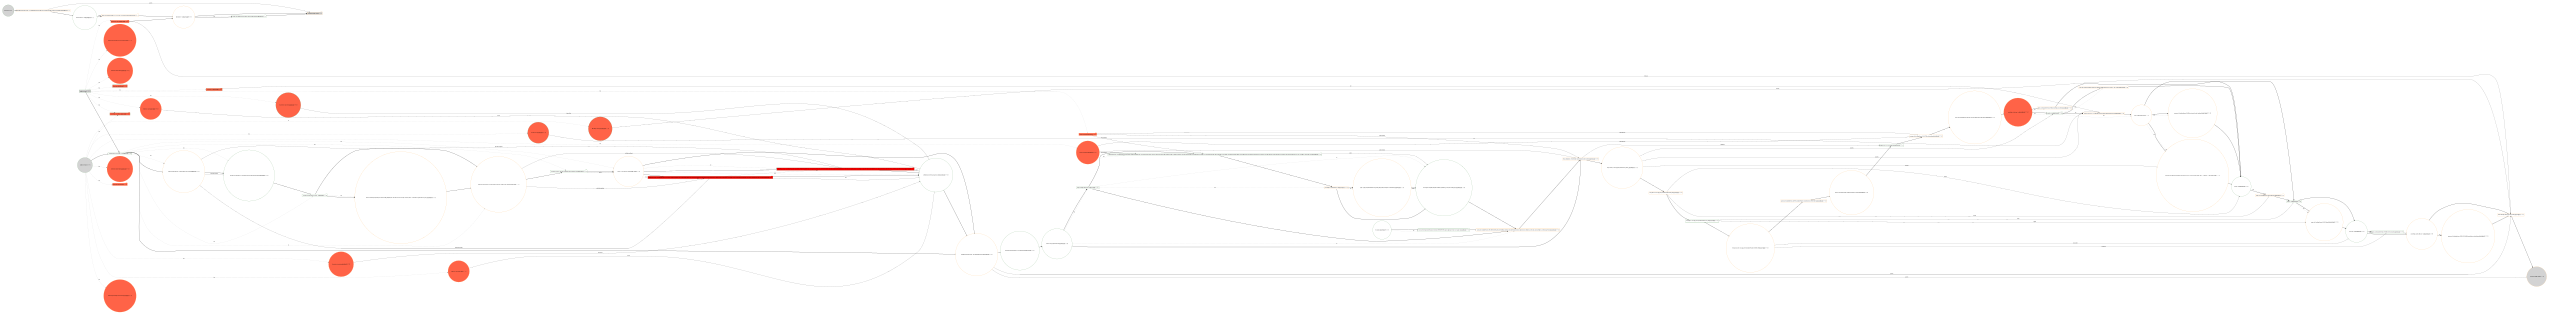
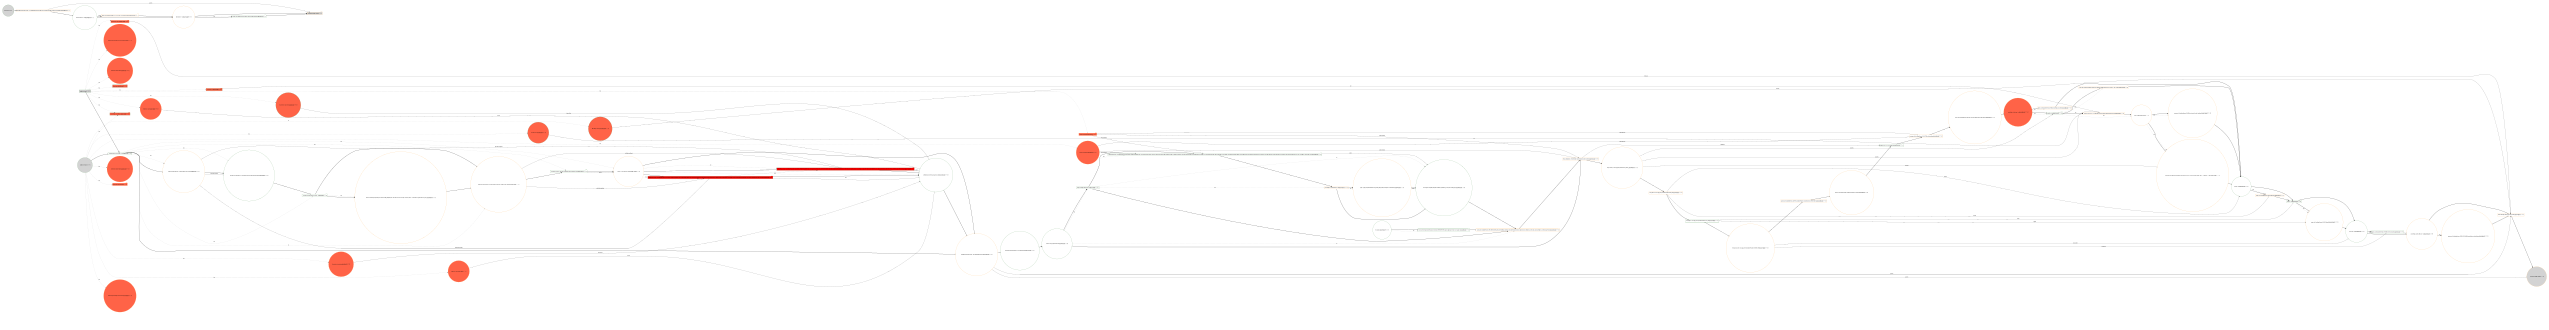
edge "ZkNodeProps message@@@2@@@['1', '0', '0']" -> "deleteDataDir != null@@@7@@@['0', '0', '1']": now "deleteInstanceDir != null@@@4@@@['0', '0', '1']" -> "deleteDataDir != null@@@7@@@['0', '0', '1']"
edge "slices.isEmpty()@@@48@@@['1', '1', '0']" -> "ulogDir != null@@@61@@@['1', '1', '0']": now "dataDir != null@@@58@@@['1', '1', '0']" -> "ulogDir != null@@@61@@@['1', '1', '0']"
